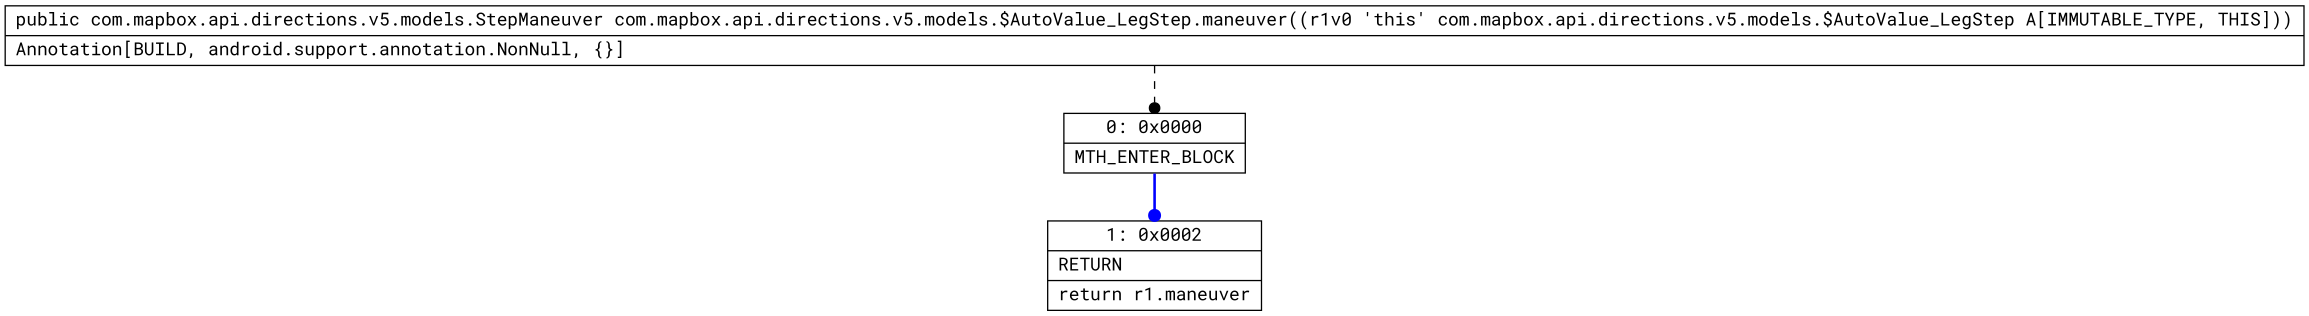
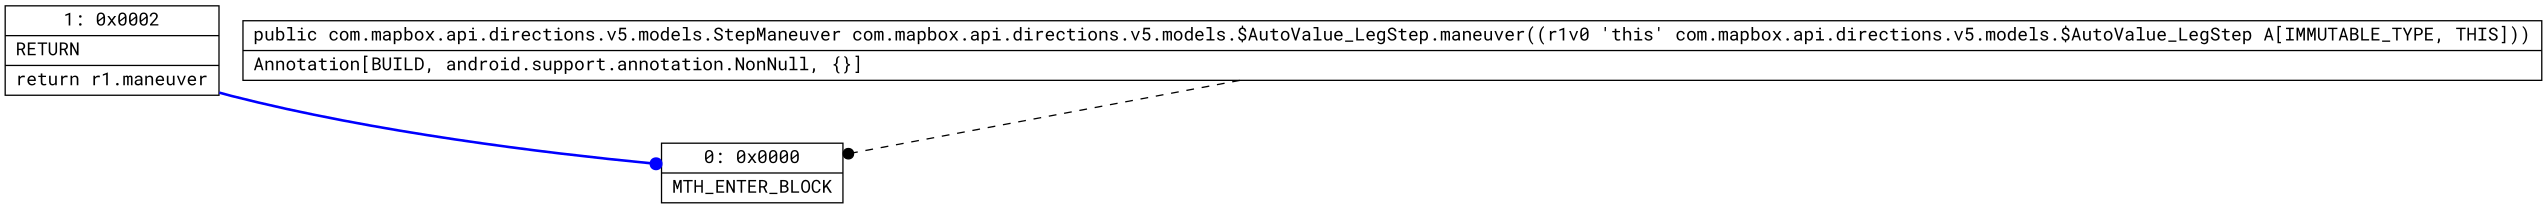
edge "0: 0x0000" -> "1: 0x0002": reversed
